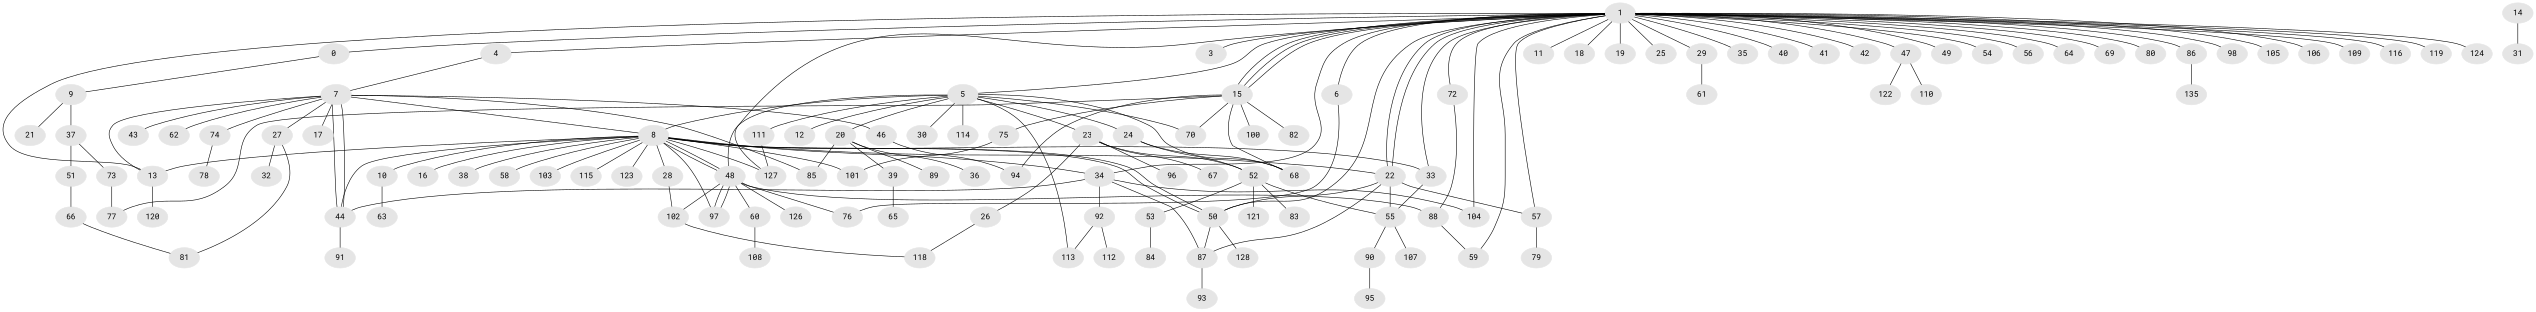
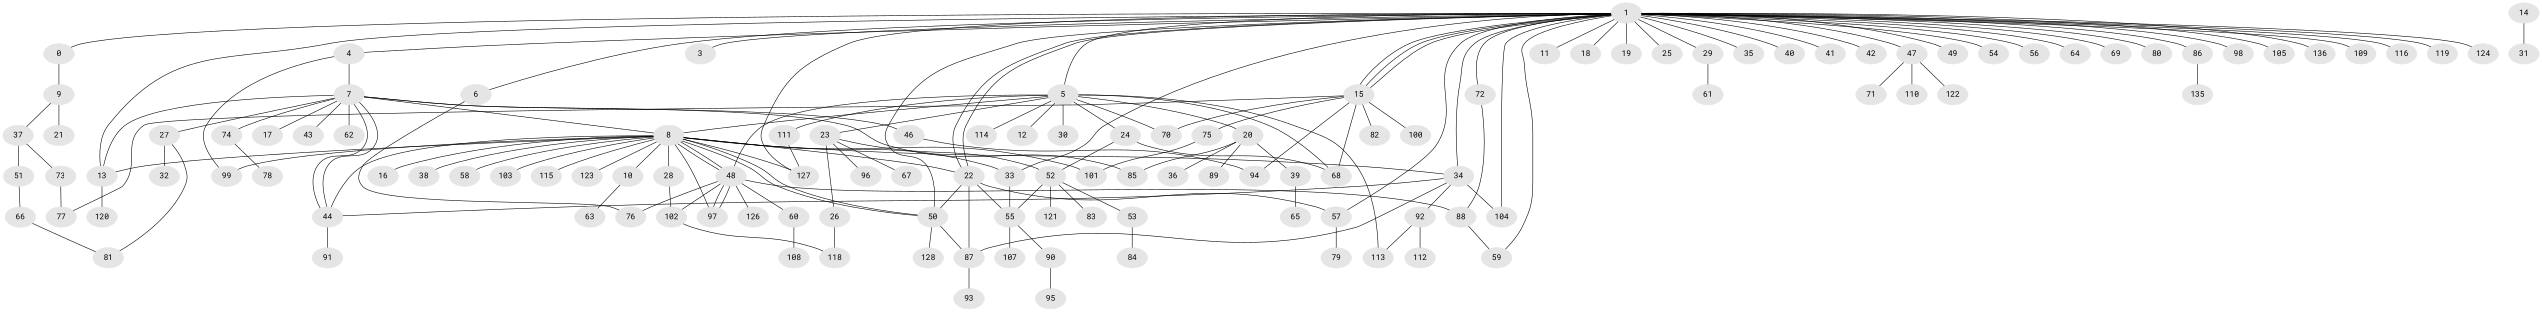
node "106": label "106" -> "136"
node "71": added
node "99": added
